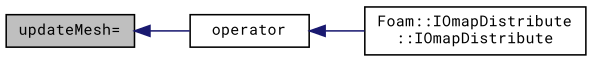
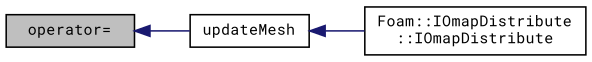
node "updateMesh=": label "updateMesh=" -> "operator="
node "operator": label "operator" -> "updateMesh"
